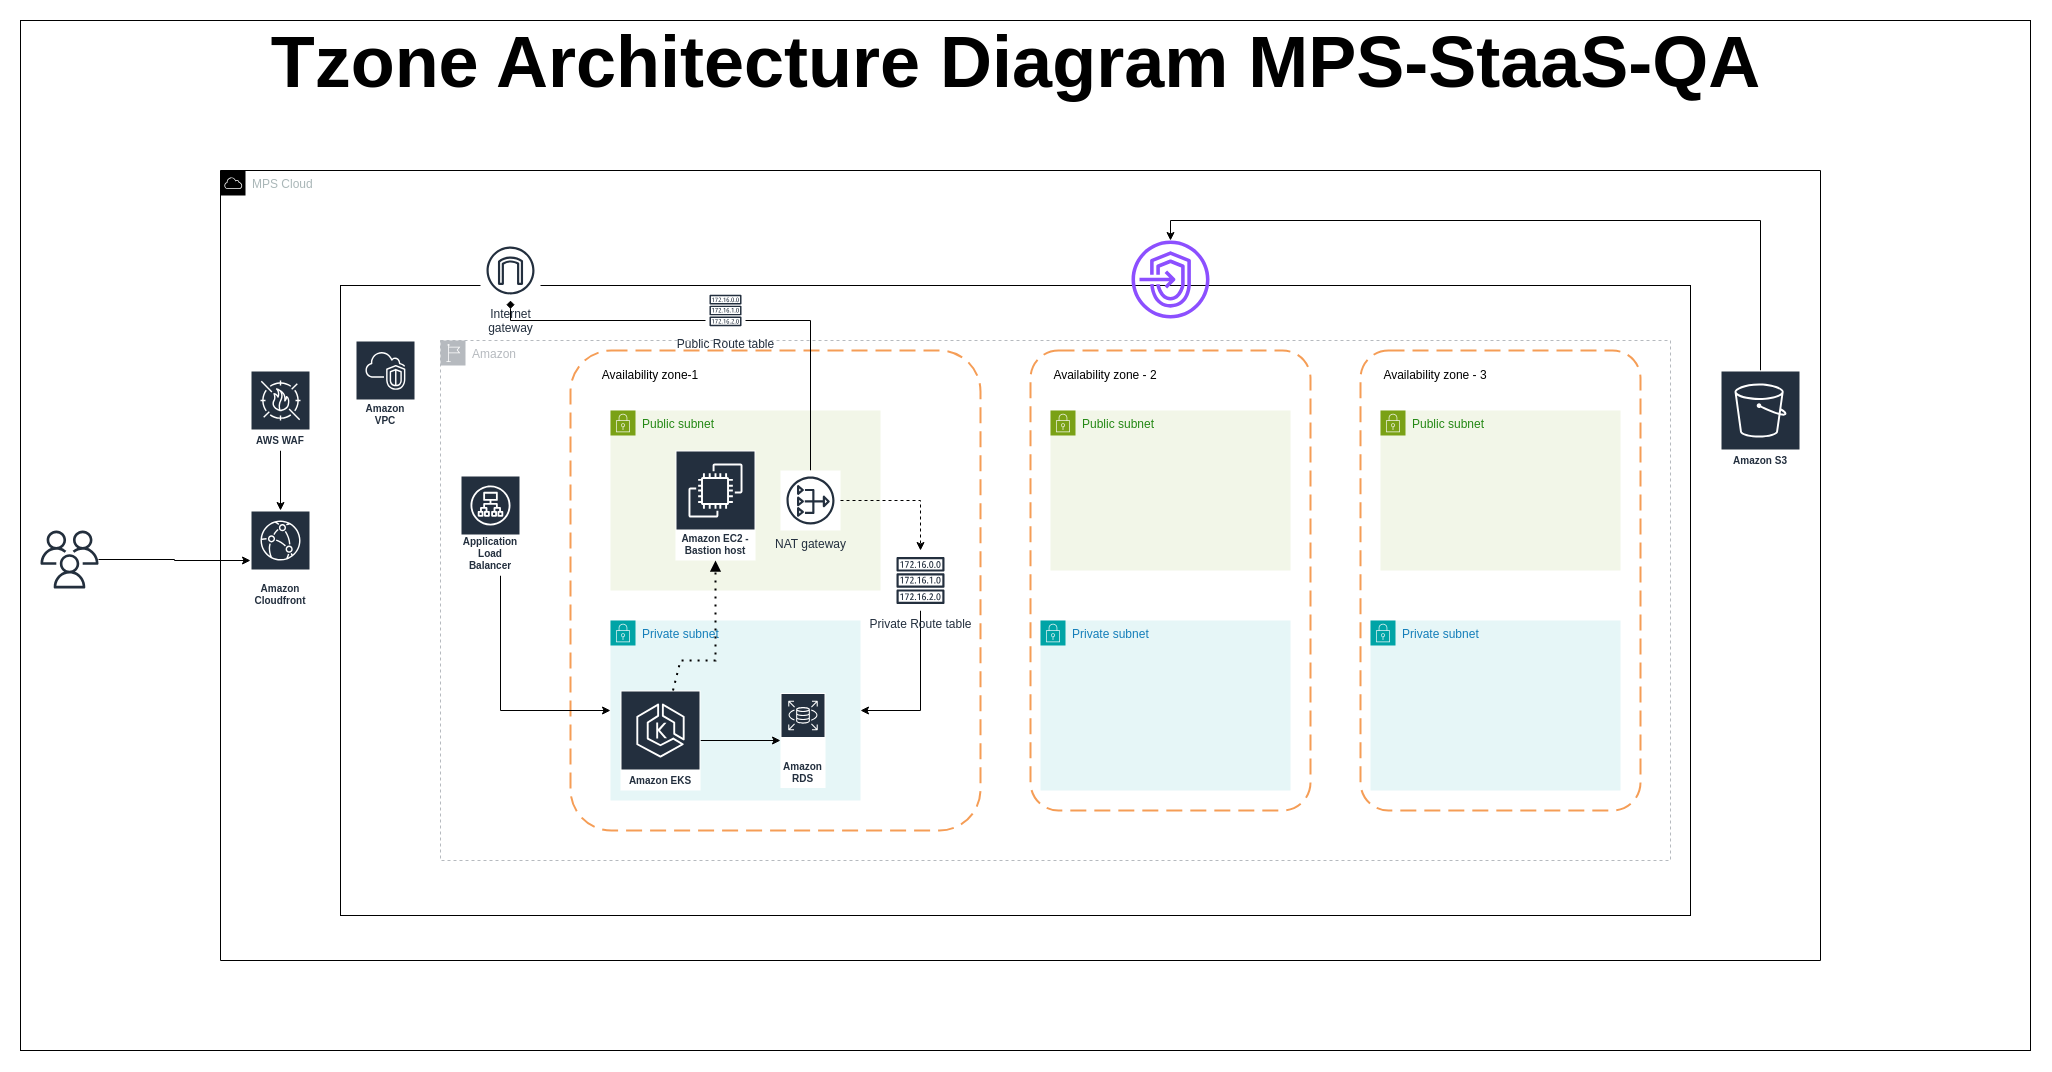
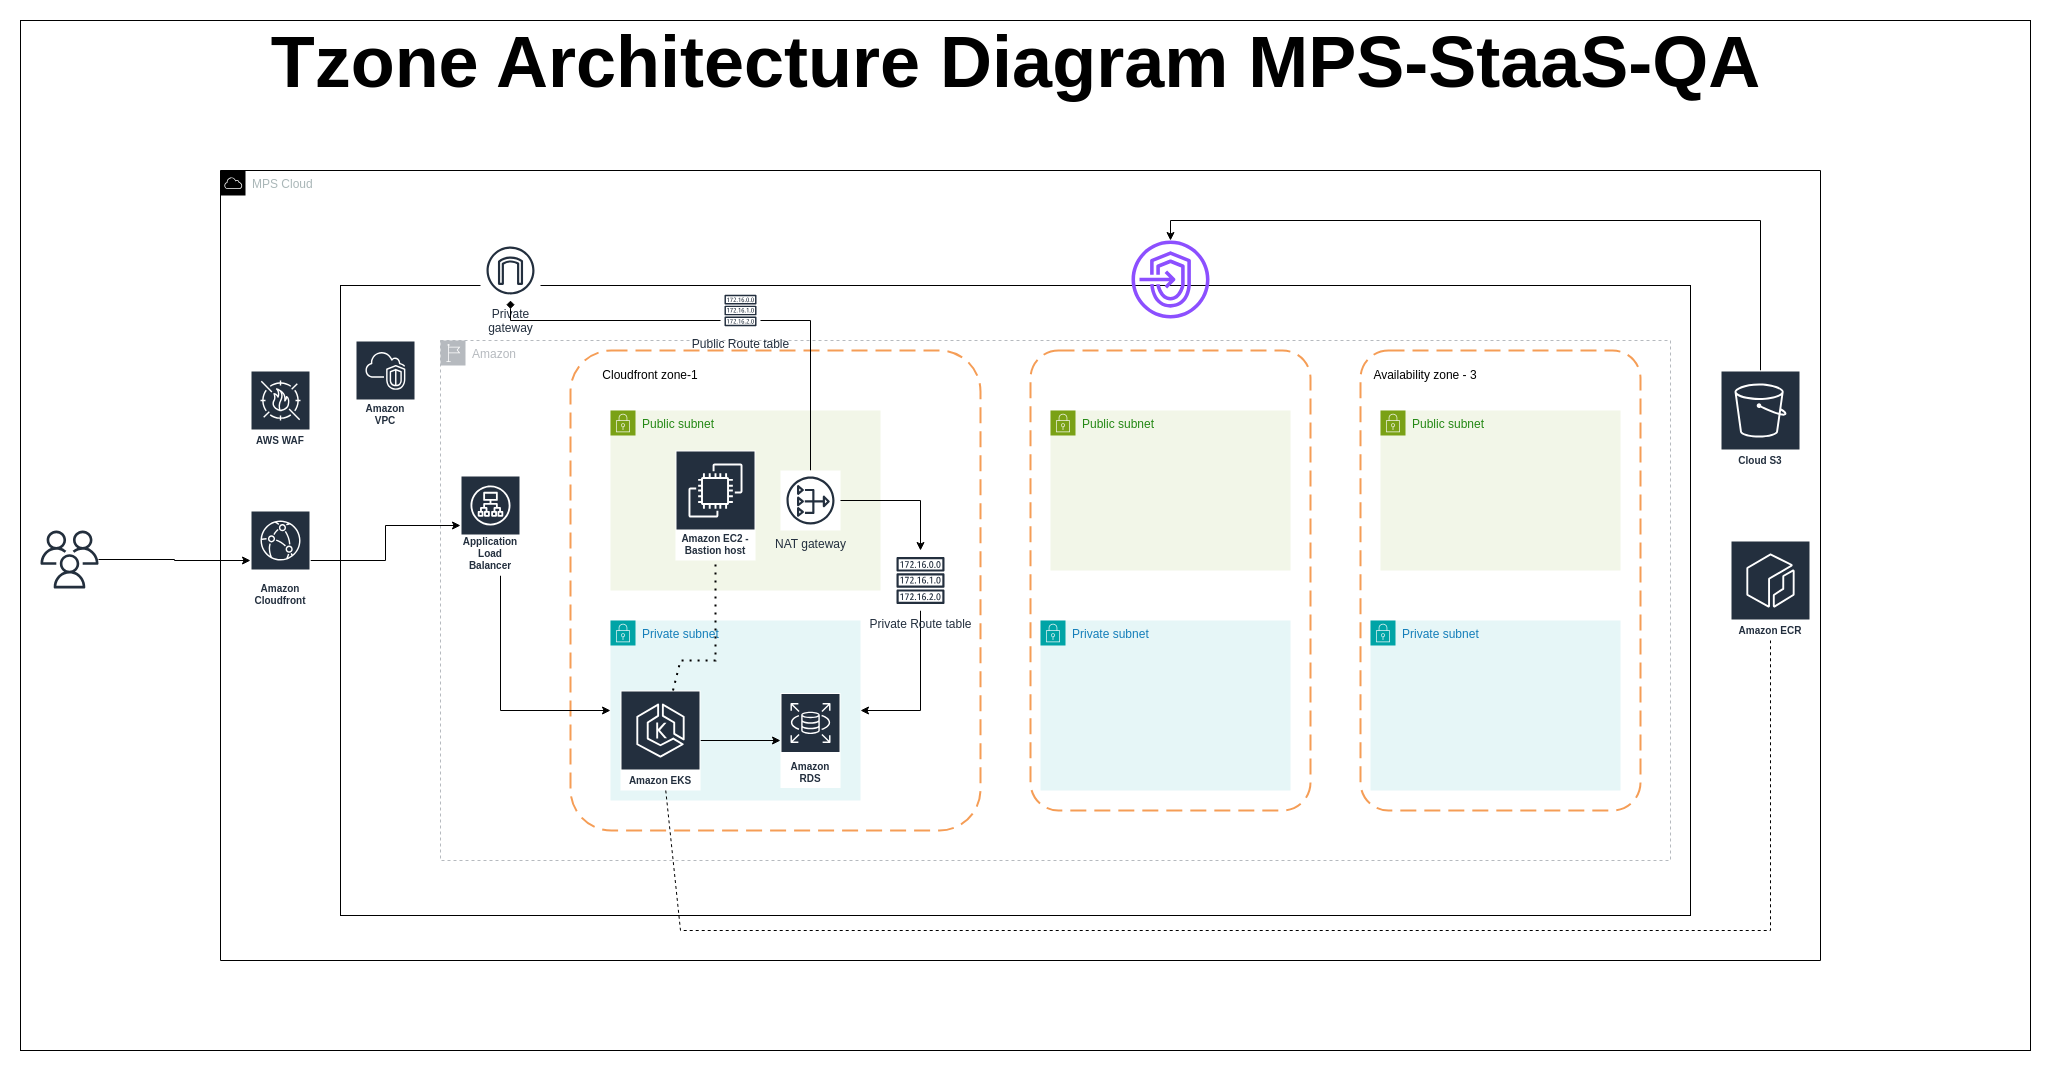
node "Public Route table": moved (726, 311) -> (741, 311)
node "Internet gateway": label "Internet gateway" -> "Private gateway"
node "Availability zone-1": label "Availability zone-1" -> "Cloudfront zone-1"
node "Availability zone - 2": removed
node "Availability zone - 3": moved (1436, 376) -> (1426, 376)
node "Amazon S3": label "Amazon S3" -> "Cloud S3"
edge "AWS WAF" -> "Amazon Cloudfront": removed
edge "NAT gateway" -> "Private Route table": style dashed -> solid
edge "Amazon Cloudfront" -> "Application Load Balancer": added
edge "Amazon EKS" -> "Amazon EC2 - Bastion host": arrowhead block -> none
node "Amazon ECR": added
node "Amazon RDS": size 45x95 -> 60x95
edge "Amazon ECR" -- "Amazon EKS": added
